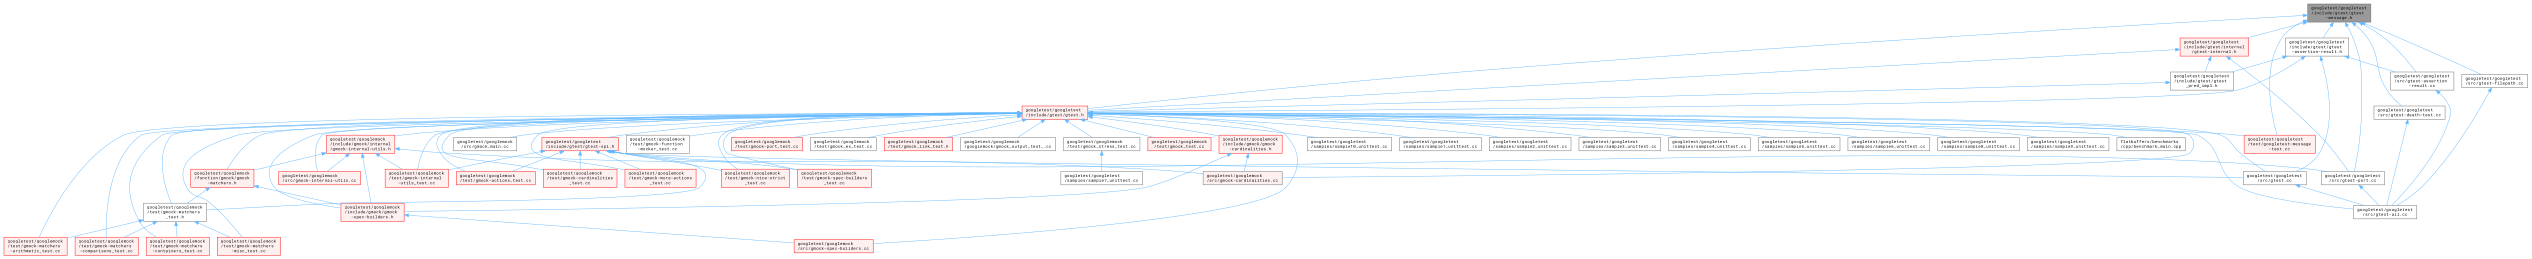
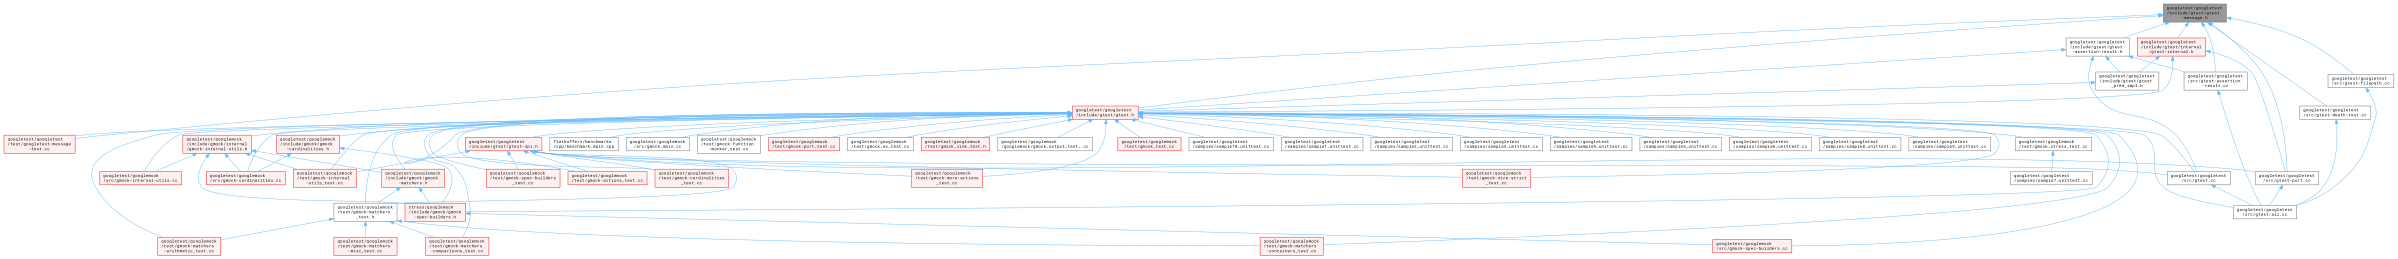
edge "googletest/googlemock /test/gmock-matchers -misc_test.cc" -> "googletest/googletest /include/gtest/gtest.h": removed
node "googletest/googlemock /function/gmock/gmock -matchers.h": label "googletest/googlemock /function/gmock/gmock -matchers.h" -> "googletest/googlemock /include/gmock/gmock -matchers.h"
node "googletest/googlemock /src/gmock-cardinalities.cc": color grey40 -> red
node "googletest/googlemock /include/gmock/gmock -spec-builders.h": label "googletest/googlemock /include/gmock/gmock -spec-builders.h" -> "stress/googlemock /include/gmock/gmock -spec-builders.h"
